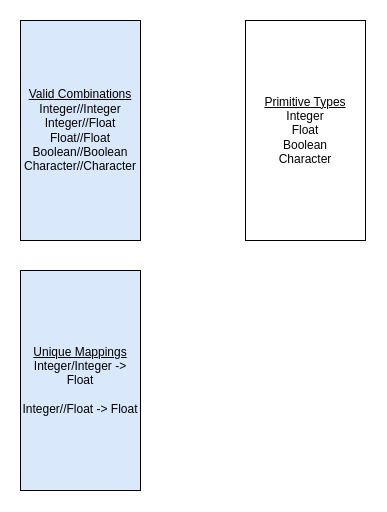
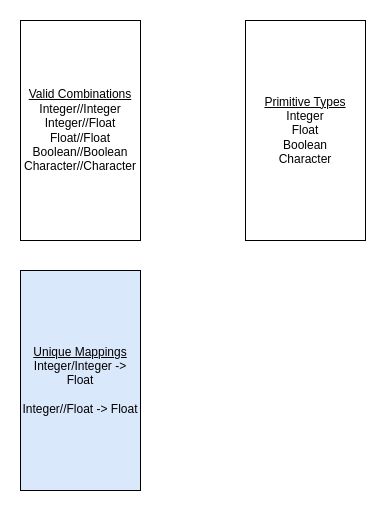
node "Valid Combinations Integer//Integer Integer//Float Float//Float Boolean//Boolean Character//Character": fillcolor #dae8fc -> #ffffff
